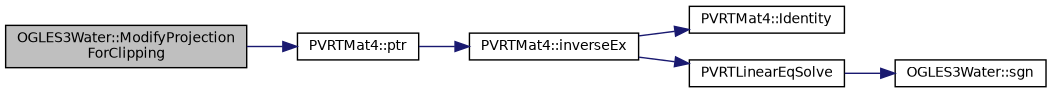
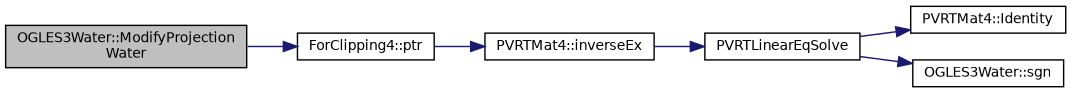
edge "PVRTMat4::inverseEx" -> "PVRTMat4::Identity": now "PVRTLinearEqSolve" -> "PVRTMat4::Identity"
node "OGLES3Water::ModifyProjection ForClipping": label "OGLES3Water::ModifyProjection ForClipping" -> "OGLES3Water::ModifyProjection Water"
node "PVRTMat4::ptr": label "PVRTMat4::ptr" -> "ForClipping4::ptr"
